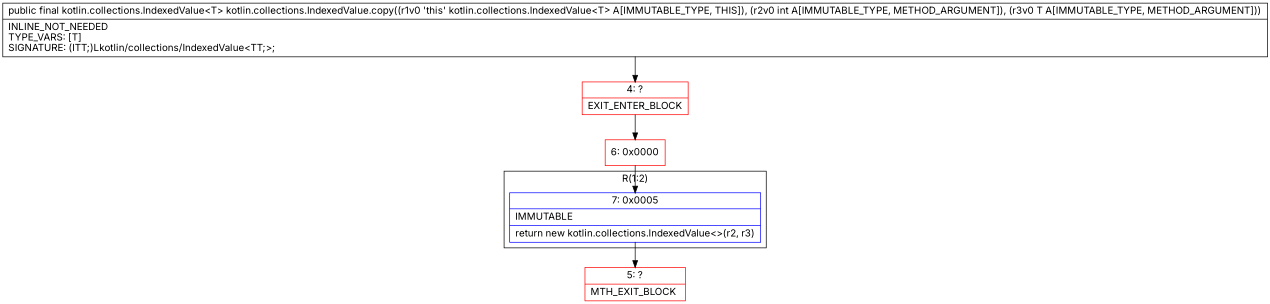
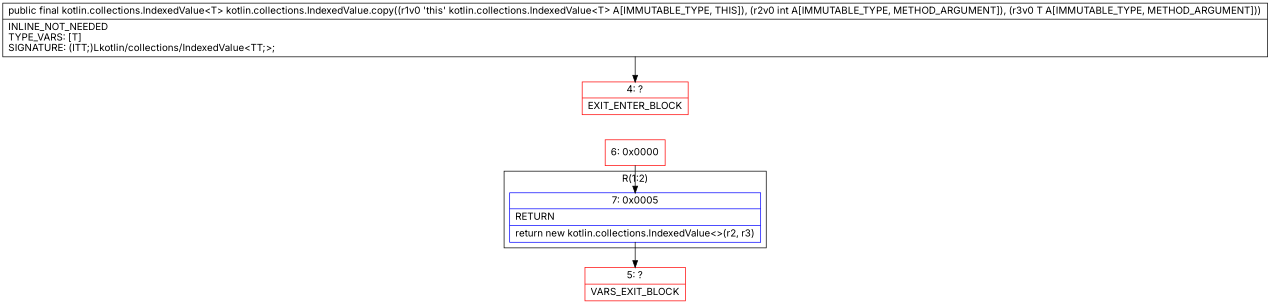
edge "4: ?" -> "6: 0x0000": removed
node "7: 0x0005": text "IMMUTABLE" -> "RETURN"
node "5: ?": text "MTH_EXIT_BLOCK" -> "VARS_EXIT_BLOCK"
